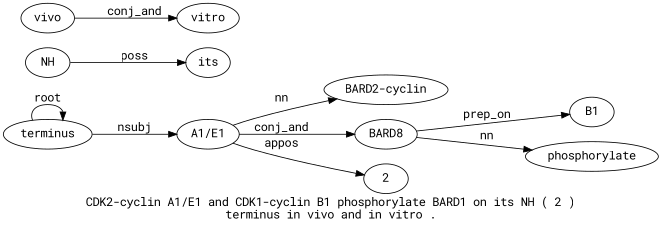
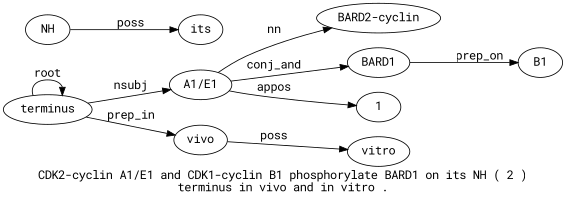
edge "vivo" -> "vitro": label "conj_and" -> "poss"
edge "terminus" -> "vivo": added, label "prep_in"
node "BARD8": label "BARD8" -> "BARD1"
node "phosphorylate": removed
node "2": label "2" -> "1"
